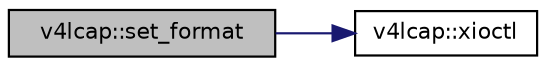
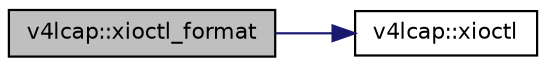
node "v4lcap::set_format": label "v4lcap::set_format" -> "v4lcap::xioctl_format"
